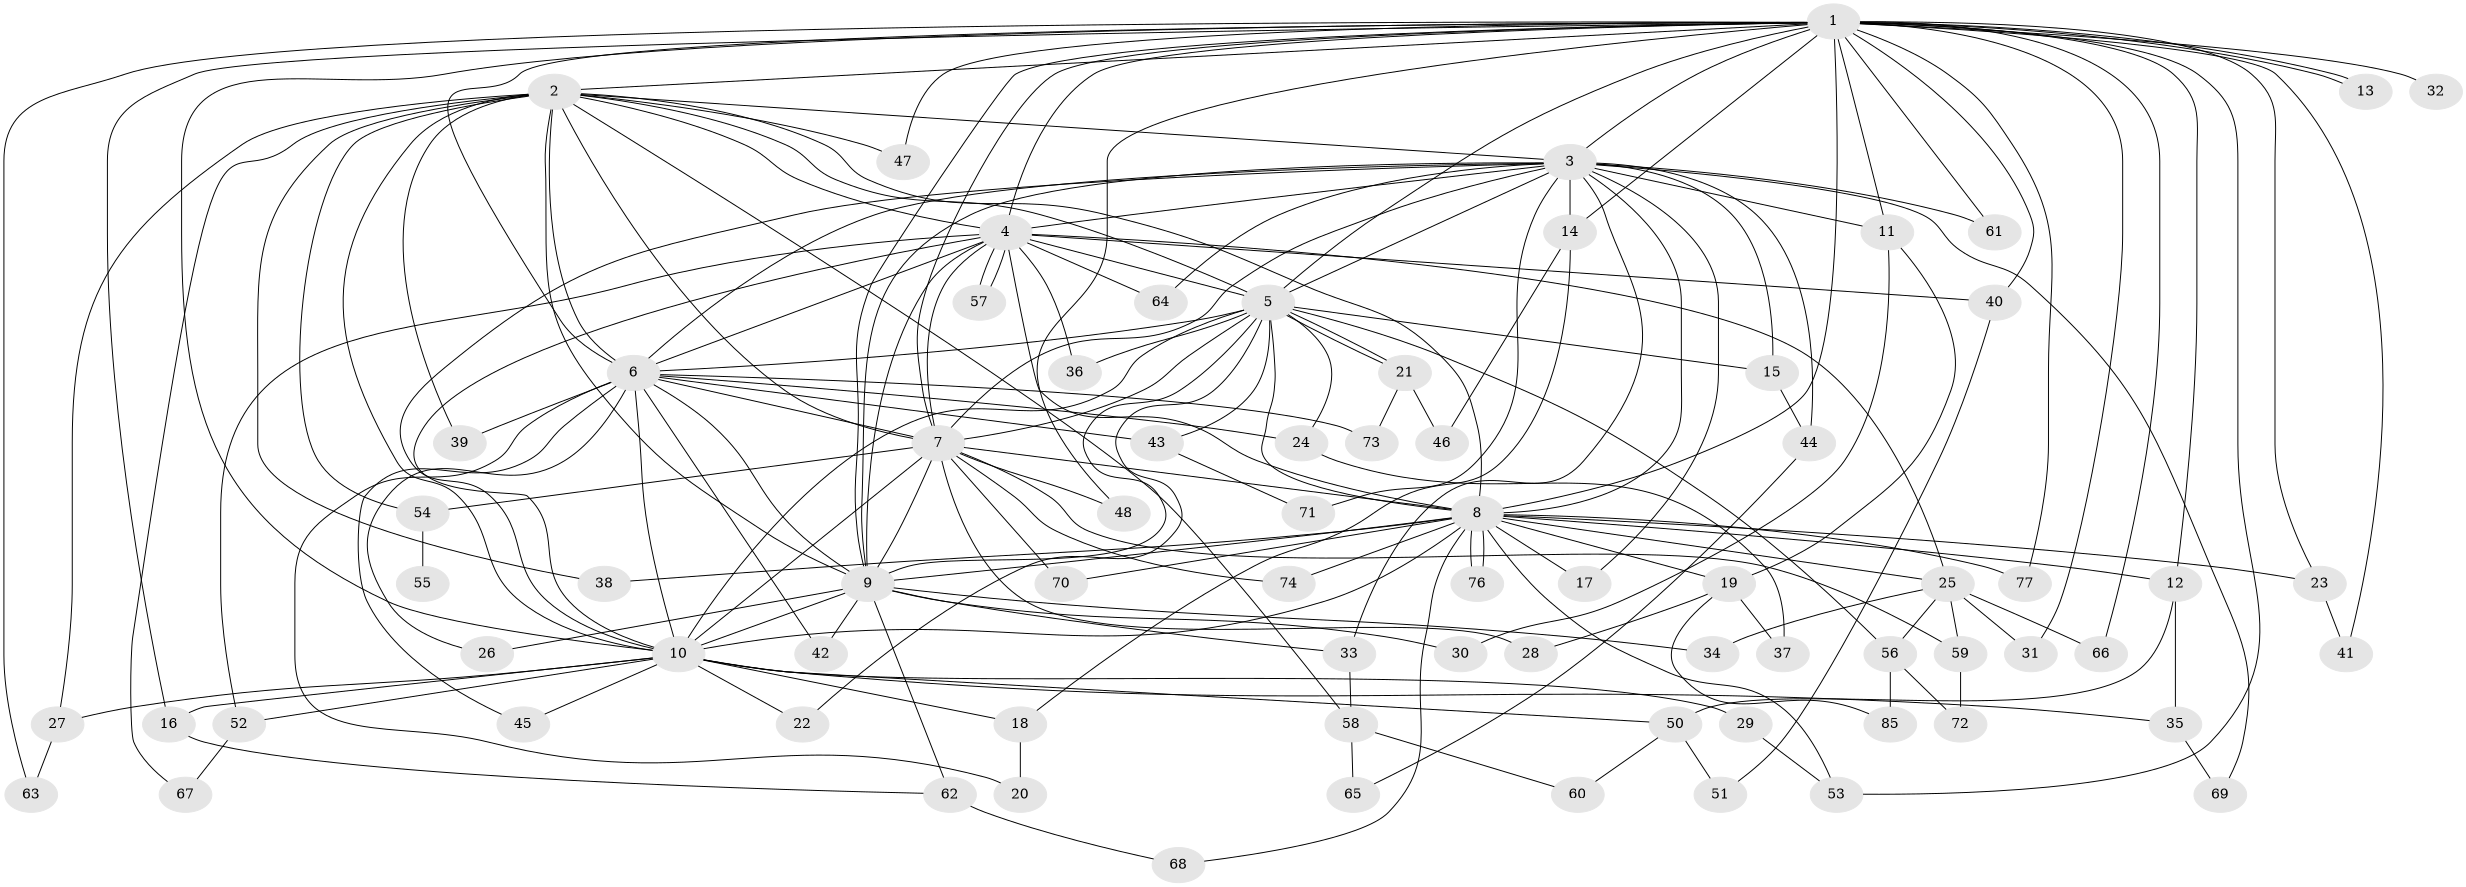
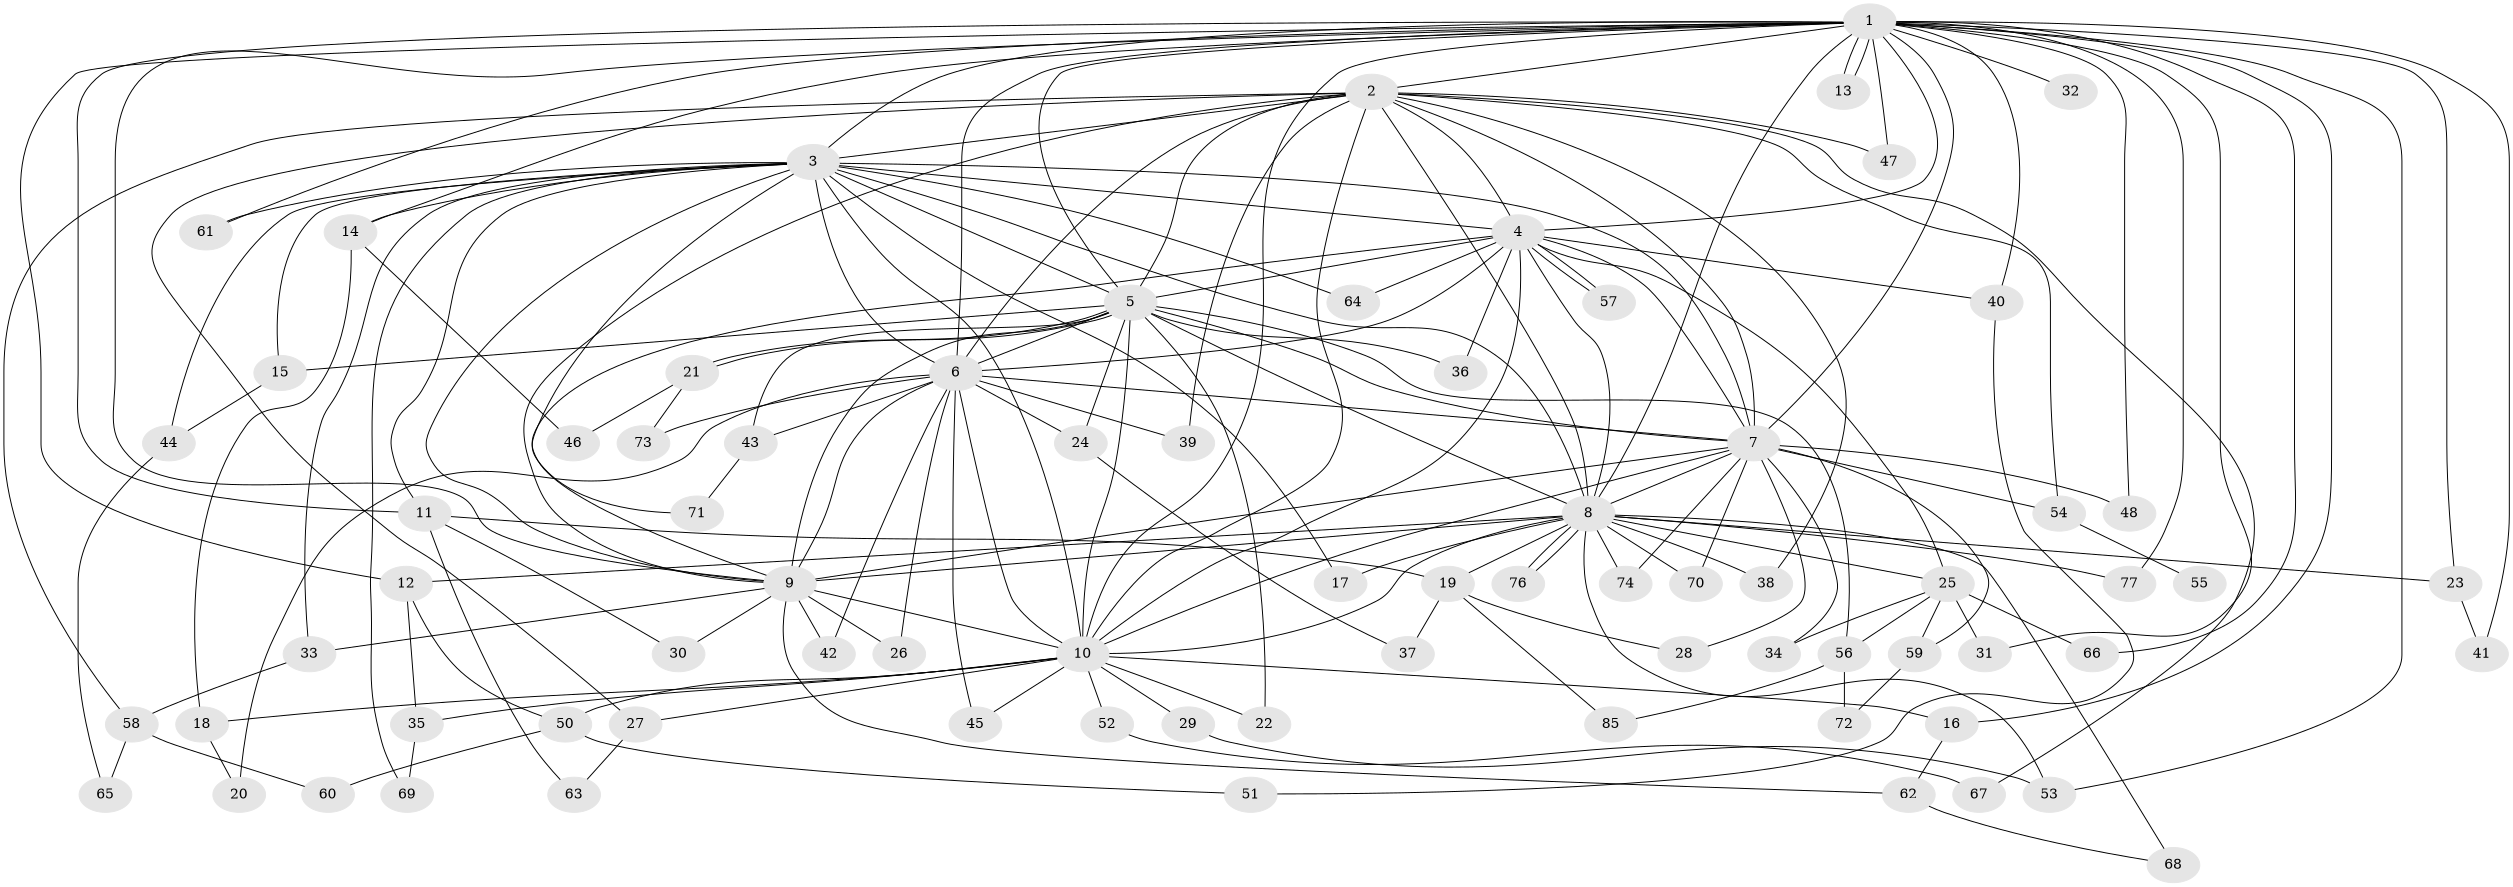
edge "1" -- "63": now "11" -- "63"
edge "4" -- "52": removed
edge "9" -- "34": now "7" -- "34"
